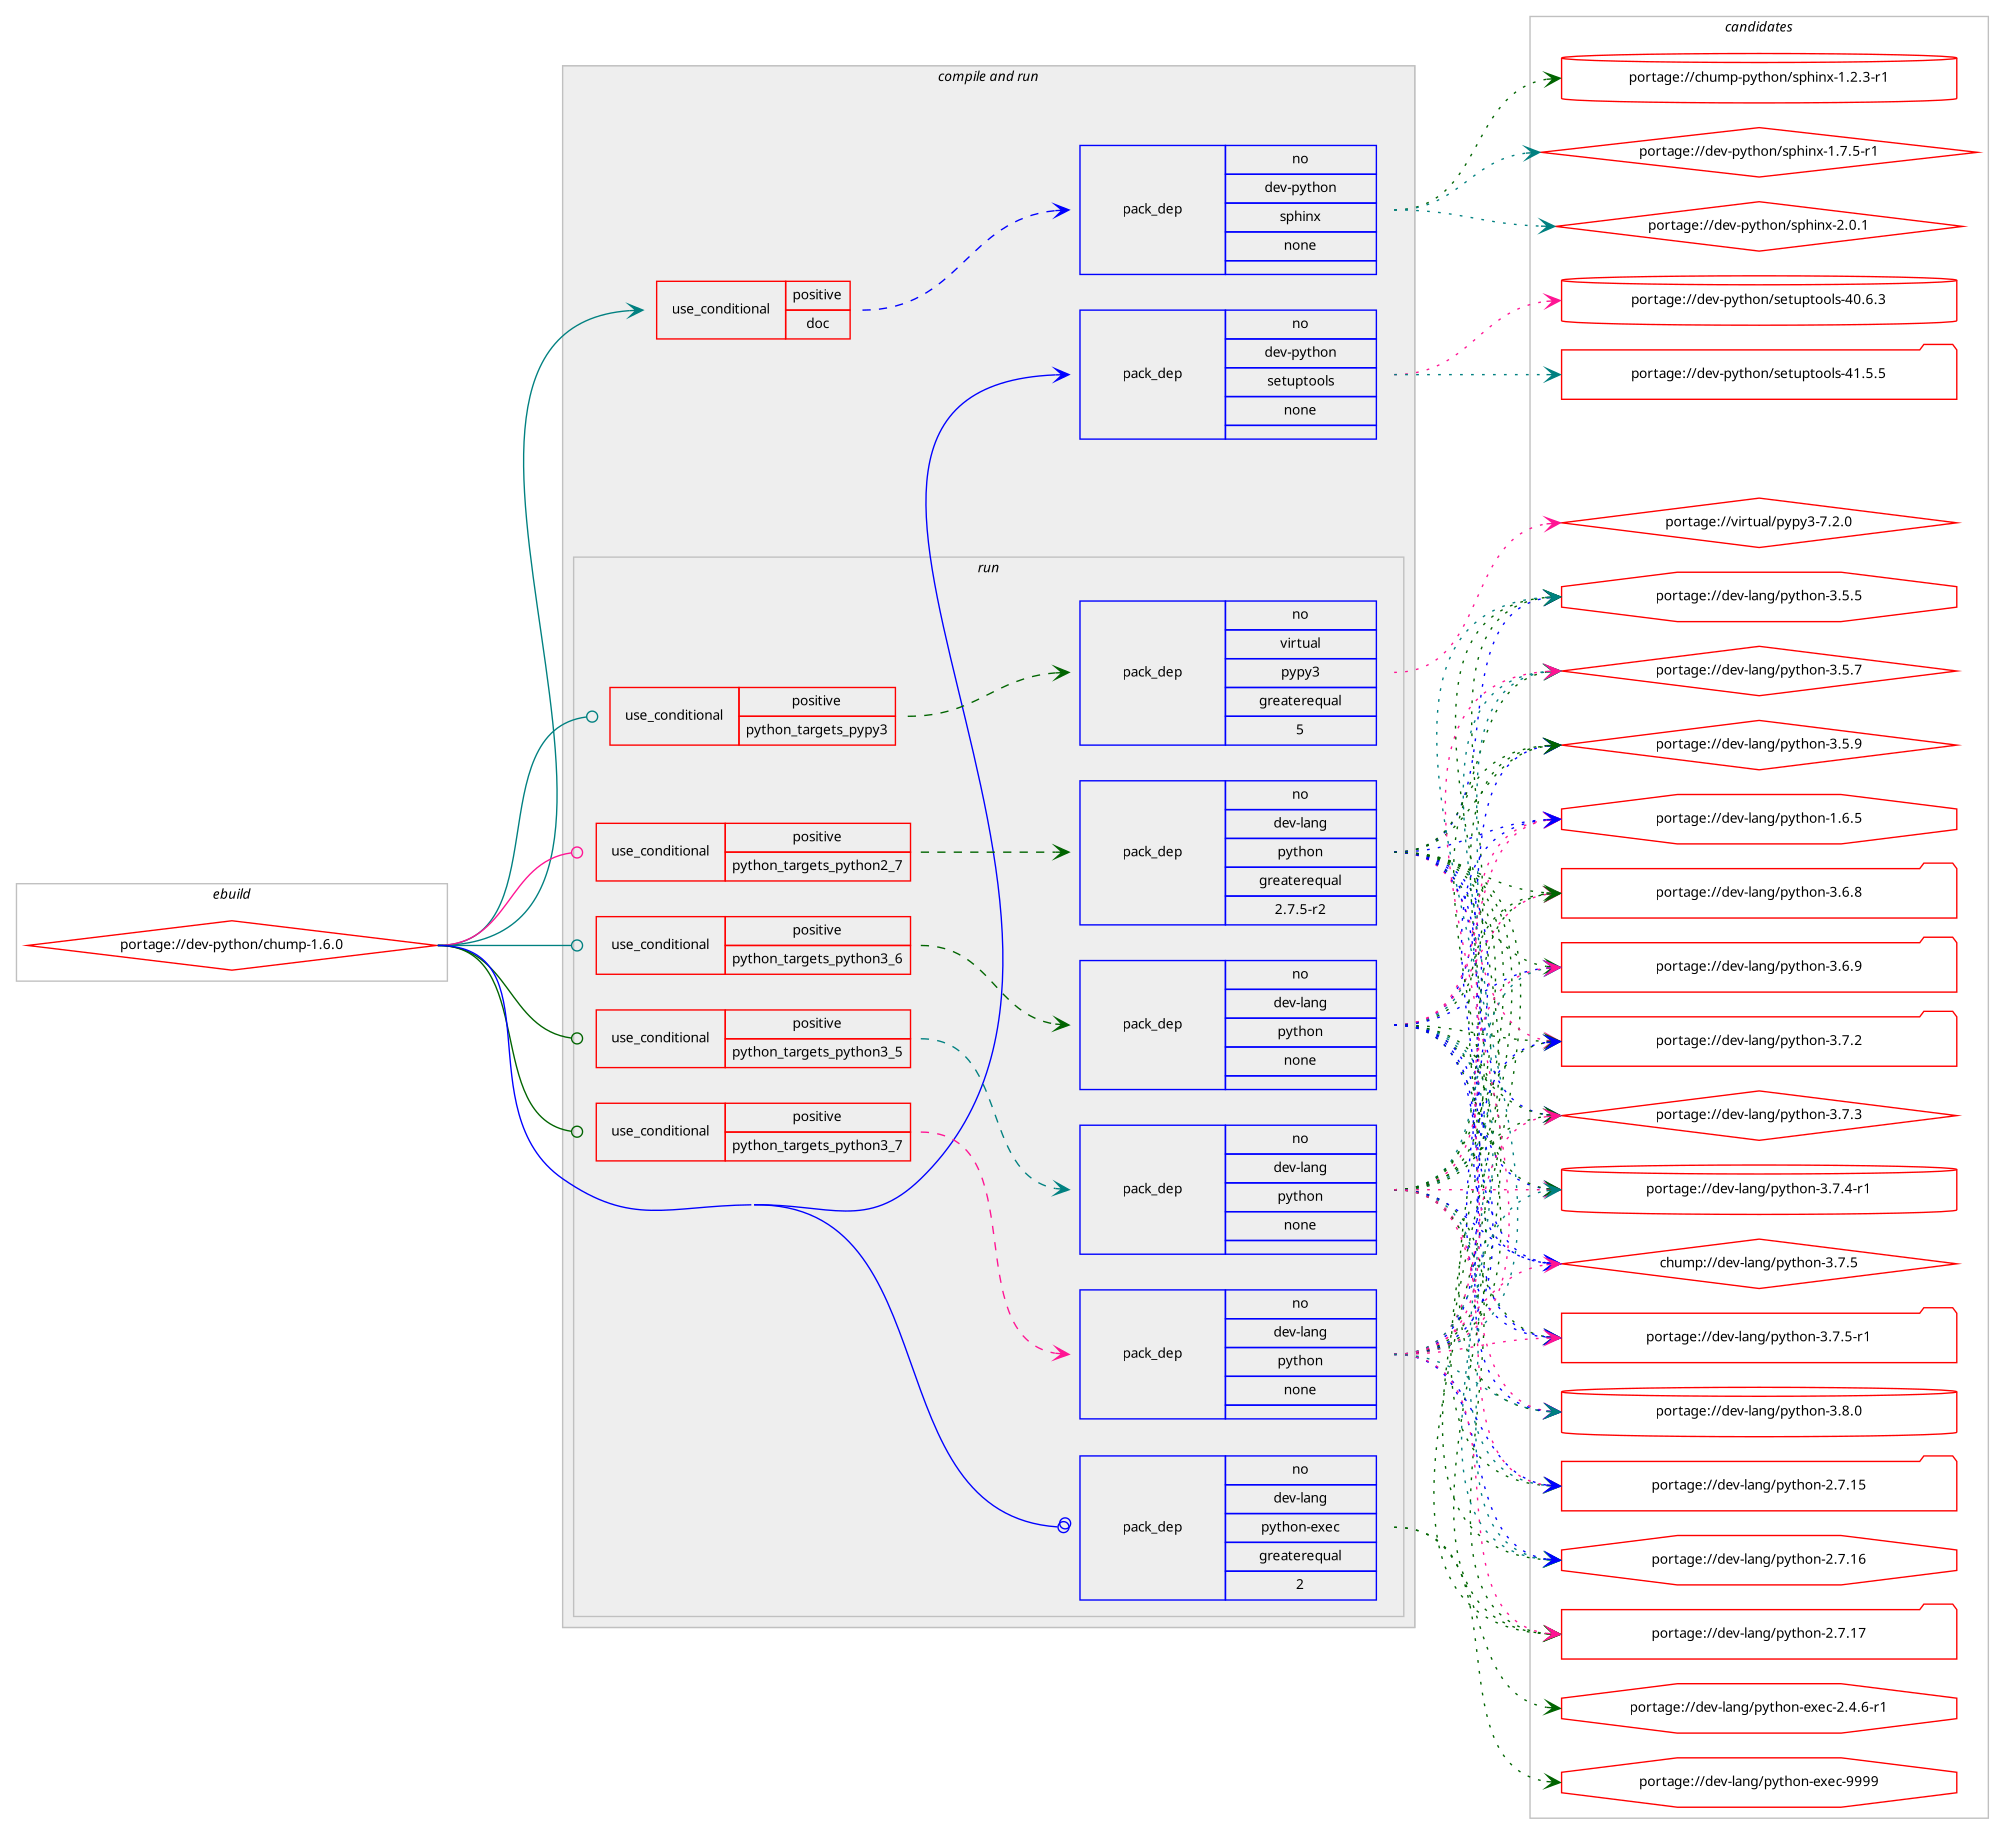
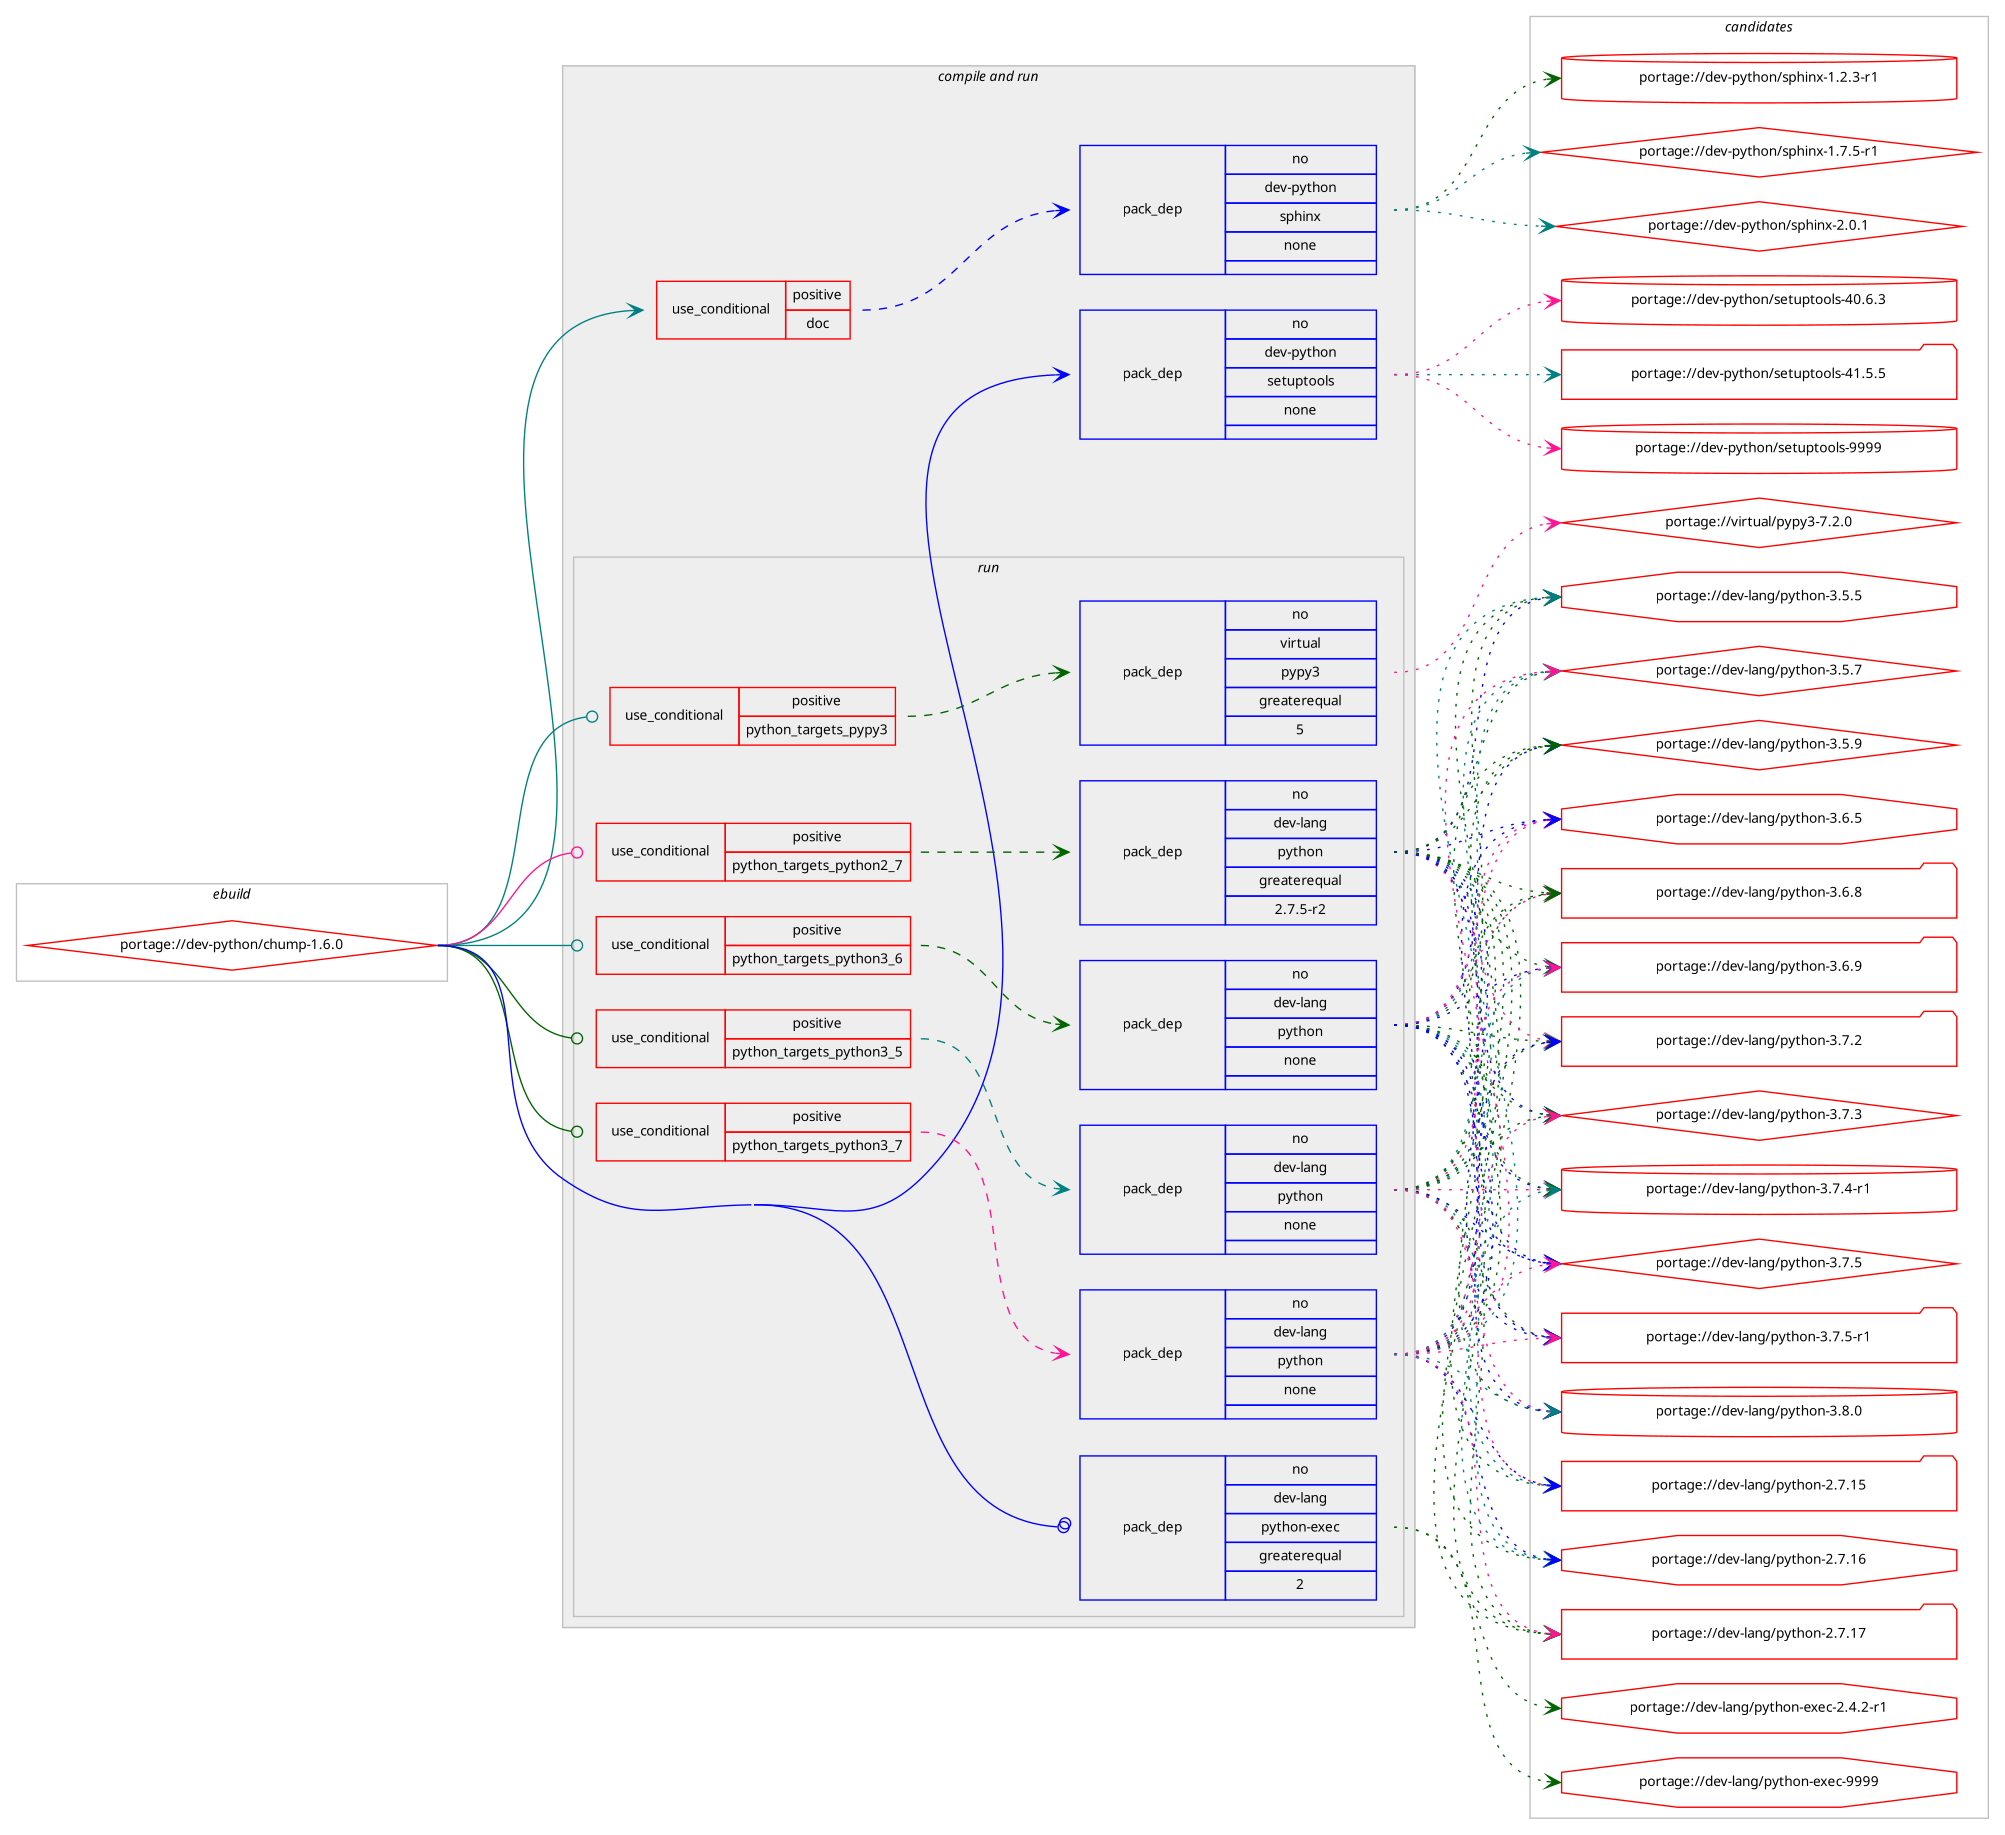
node "portage://chump-python/sphinx-1.2.3-r1": label "portage://chump-python/sphinx-1.2.3-r1" -> "portage://dev-python/sphinx-1.2.3-r1"
node "portage://dev-python/setuptools-9999": added
node "portage://dev-lang/python-1.6.5": label "portage://dev-lang/python-1.6.5" -> "portage://dev-lang/python-3.6.5"
node "chump://dev-lang/python-3.7.5": label "chump://dev-lang/python-3.7.5" -> "portage://dev-lang/python-3.7.5"
node "portage://dev-lang/python-exec-2.4.6-r1": label "portage://dev-lang/python-exec-2.4.6-r1" -> "portage://dev-lang/python-exec-2.4.2-r1"
